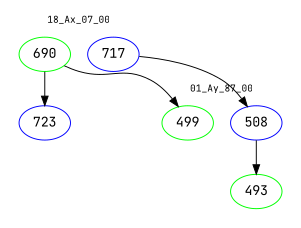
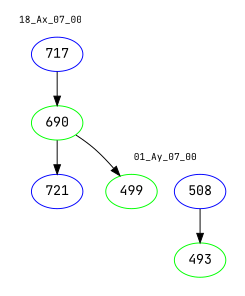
edge "717" -> "508": now "717" -> "690"
cluster "01_Ay_87_00": label "01_Ay_87_00" -> "01_Ay_07_00"
node "723": label "723" -> "721"
